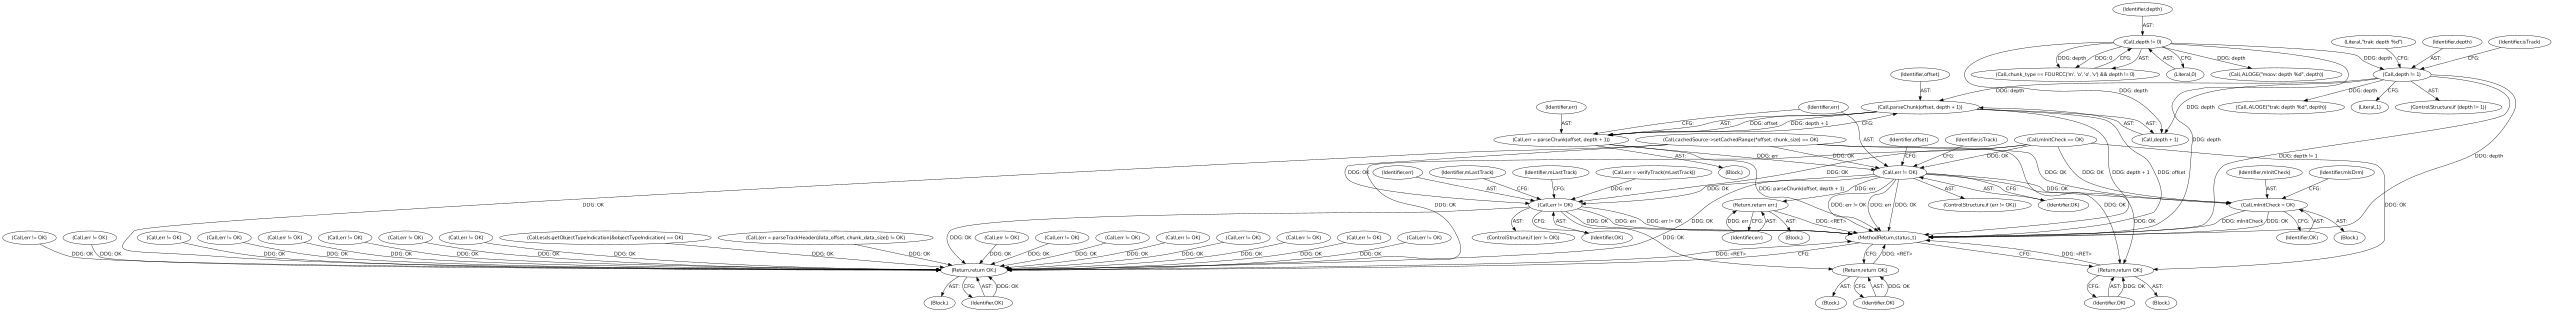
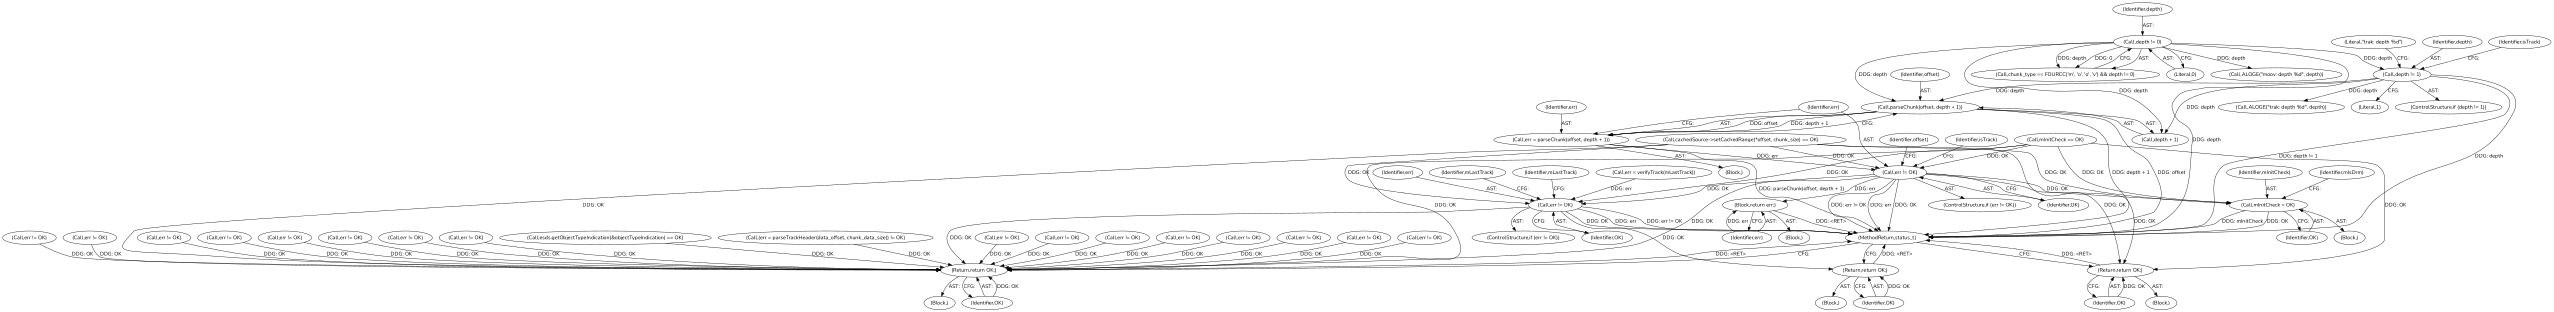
edge "(Call,depth != 0)" -> "(Call,parseChunk(offset, depth + 1))": added, label "DDG: depth"
node "(Return,return err;)": label "(Return,return err;)" -> "(Block,return err;)"
